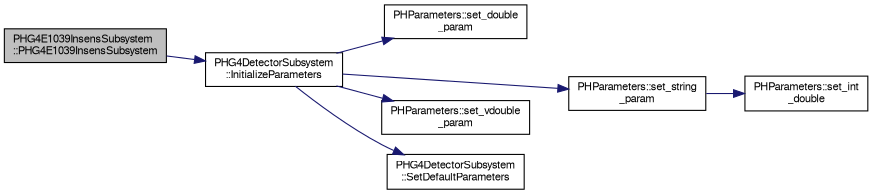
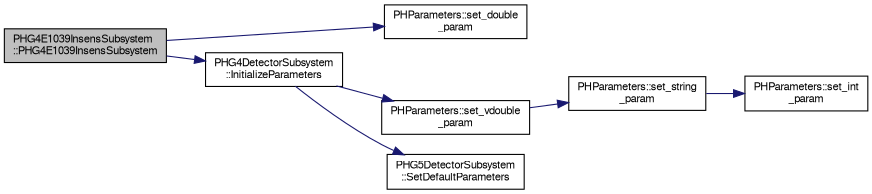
edge "PHG4DetectorSubsystem ::InitializeParameters" -> "PHParameters::set_double _param": now "PHG4E1039InsensSubsystem ::PHG4E1039InsensSubsystem" -> "PHParameters::set_double _param"
edge "PHG4DetectorSubsystem ::InitializeParameters" -> "PHParameters::set_string _param": now "PHParameters::set_vdouble _param" -> "PHParameters::set_string _param"
node "PHParameters::set_int _double": label "PHParameters::set_int _double" -> "PHParameters::set_int _param"
node "PHG4DetectorSubsystem ::SetDefaultParameters": label "PHG4DetectorSubsystem ::SetDefaultParameters" -> "PHG5DetectorSubsystem ::SetDefaultParameters"
